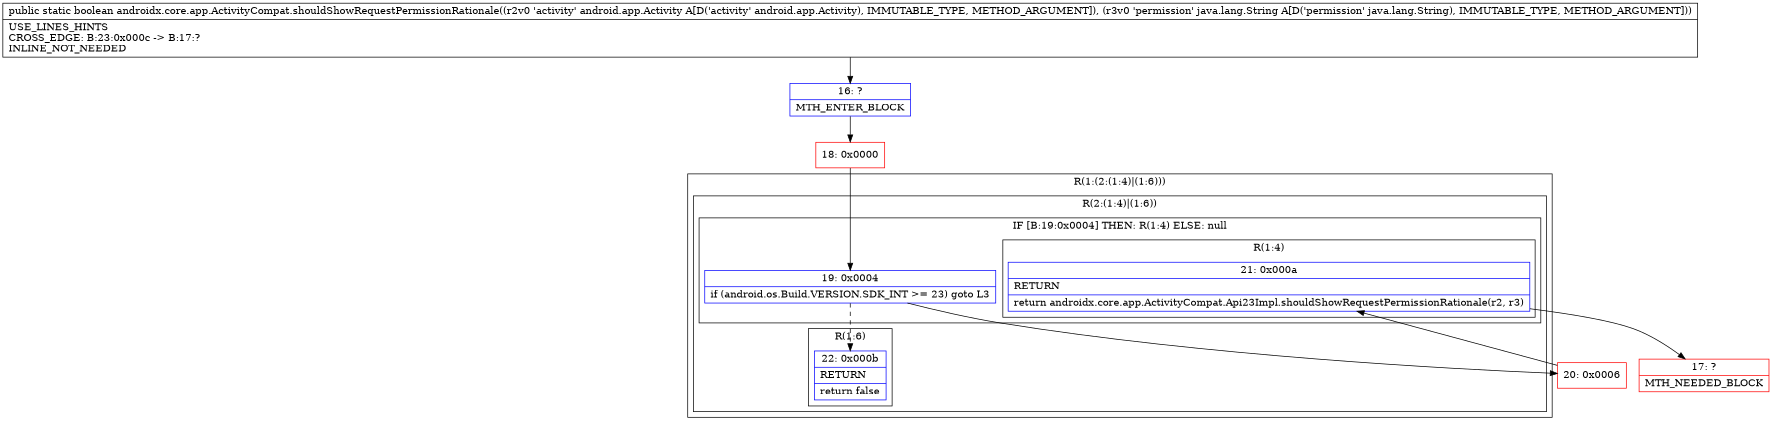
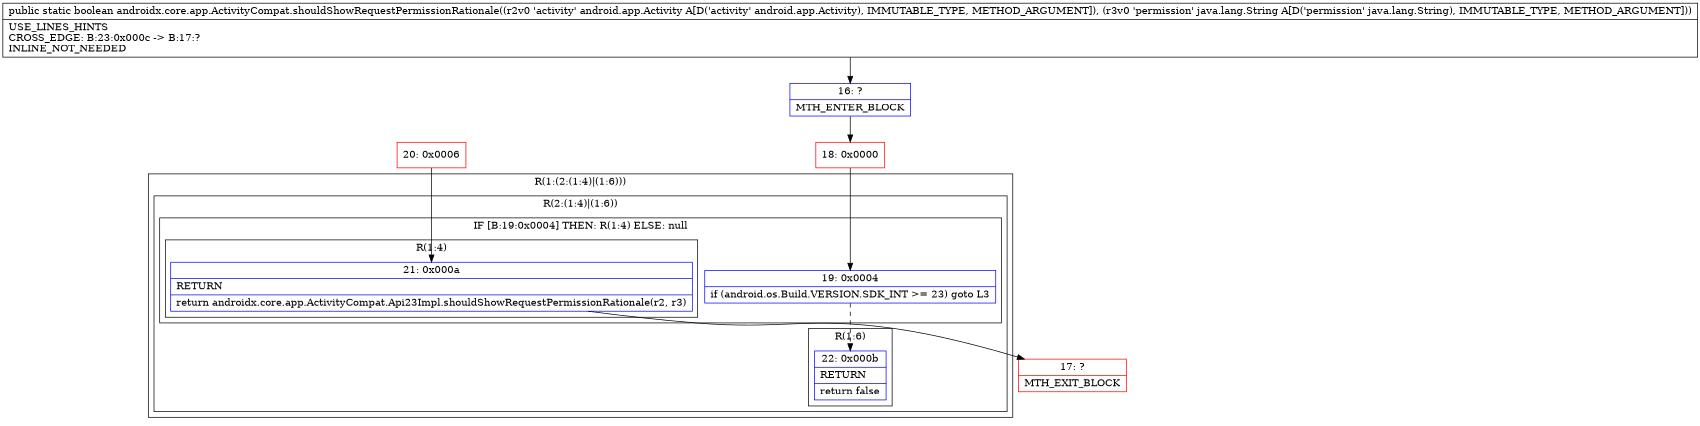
edge "19: 0x0004" -> "20: 0x0006": removed
node "17: ?": text "MTH_NEEDED_BLOCK" -> "MTH_EXIT_BLOCK"
